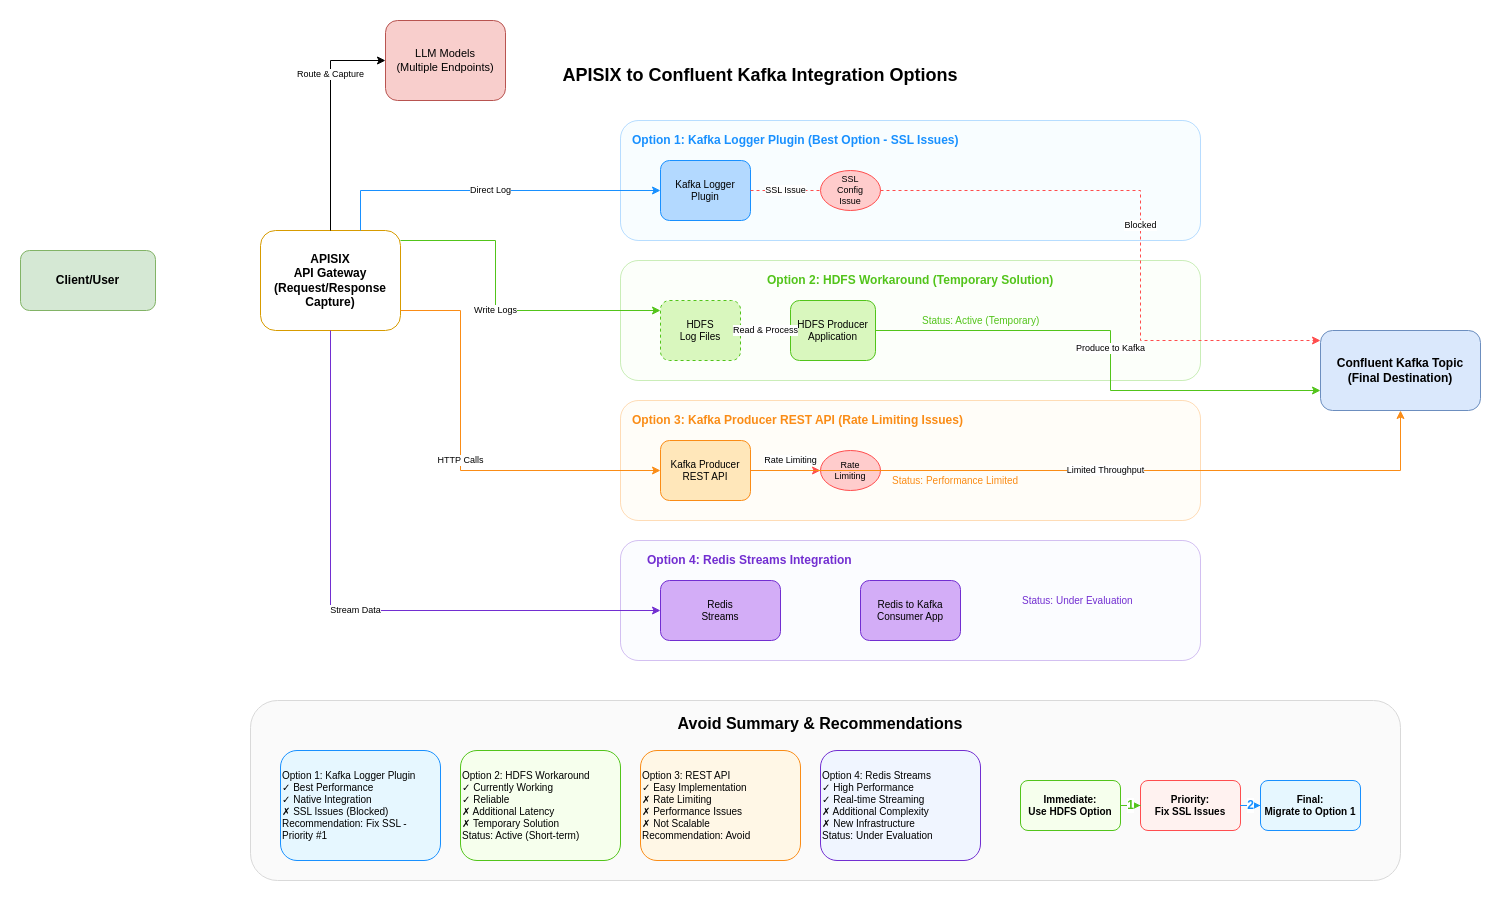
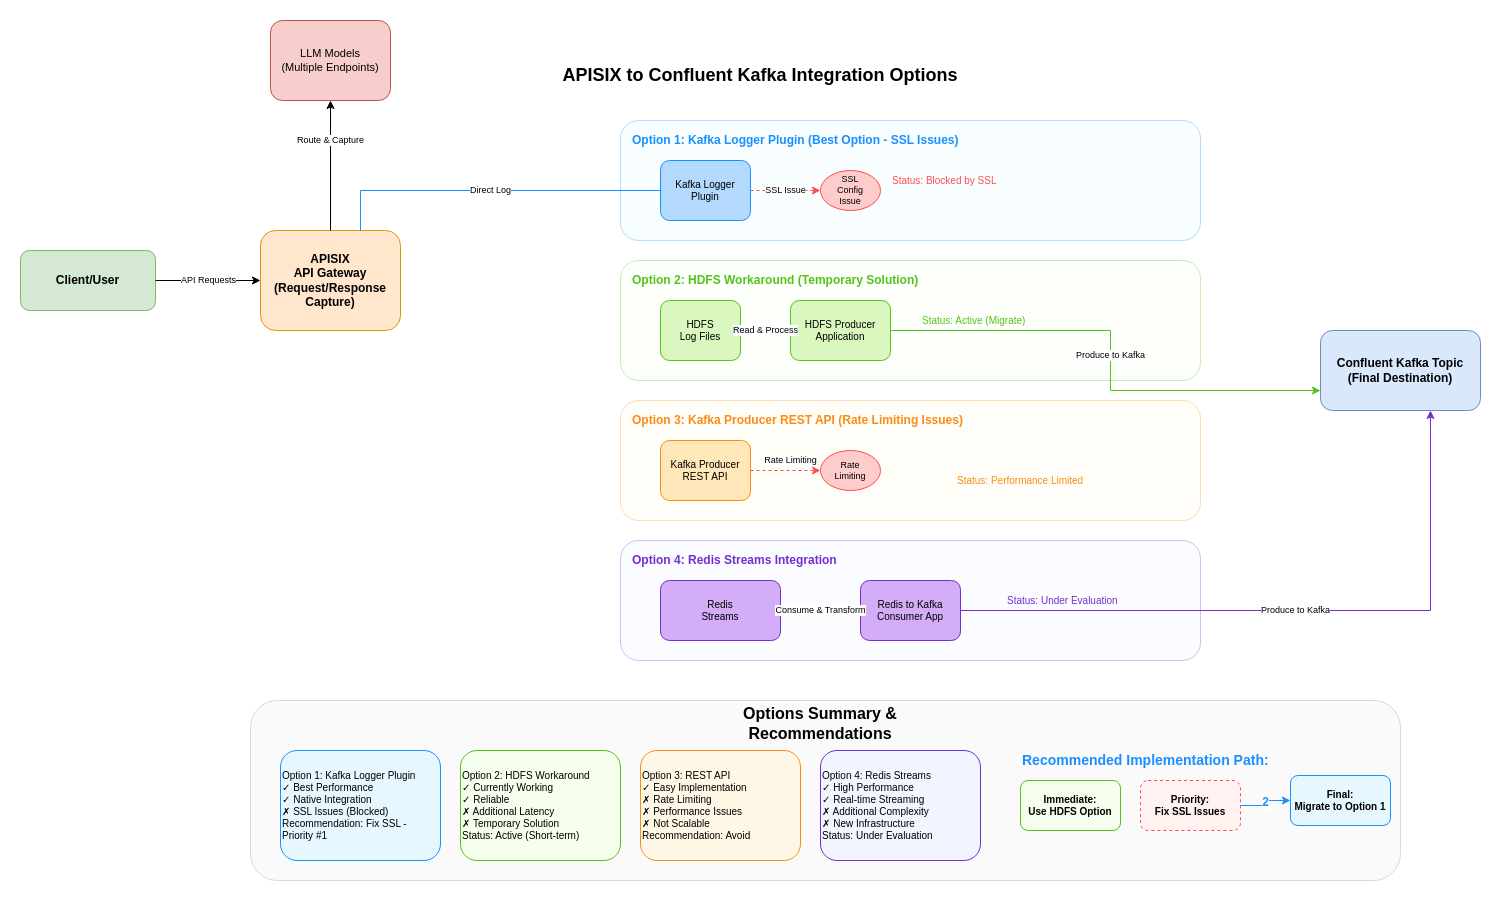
node "LLM Models (Multiple Endpoints)": moved (446, 61) -> (331, 61)
node "Status: Blocked by SSL": added
edge "APISIX API Gateway (Request/Response Capture)" -> "Kafka Logger Plugin": arrowhead classic -> none
edge "Kafka Logger Plugin" -- "SSL Config Issue": arrowhead none -> classic
edge "SSL Config Issue" -> "Confluent Kafka Topic (Final Destination)": removed, label "Blocked"
edge "Client/User" -> "APISIX API Gateway (Request/Response Capture)": added, label "API Requests"
node "APISIX API Gateway (Request/Response Capture)": fillcolor #ffffff -> #ffe6cc
node "Option 2: HDFS Workaround (Temporary Solution)": moved (916, 281) -> (781, 281)
edge "APISIX API Gateway (Request/Response Capture)" -> "HDFS Log Files": removed, label "Write Logs"
node "Status: Active (Temporary)": label "Status: Active (Temporary)" -> "Status: Active (Migrate)"
node "HDFS Log Files": style dashed -> solid
node "HDFS Producer Application": size 85x60 -> 100x60
edge "APISIX API Gateway (Request/Response Capture)" -> "Kafka Producer REST API": removed, label "HTTP Calls"
edge "Kafka Producer REST API" -> "Confluent Kafka Topic (Final Destination)": removed, label "Limited Throughput"
node "Status: Performance Limited": moved (966, 481) -> (1031, 481)
node "Option 4: Redis Streams Integration": moved (771, 561) -> (756, 561)
node "Status: Under Evaluation": moved (1096, 601) -> (1081, 601)
edge "APISIX API Gateway (Request/Response Capture)" -> "Redis Streams": removed, label "Stream Data"
edge "Redis Streams" -> "Redis to Kafka Consumer App": added, label "Consume & Transform"
edge "Redis to Kafka Consumer App" -> "Confluent Kafka Topic (Final Destination)": added, label "Produce to Kafka"
node "Avoid Summary & Recommendations": label "Avoid Summary & Recommendations" -> "Options Summary & Recommendations"
node "Recommended Implementation Path:": added
edge "Immediate: Use HDFS Option" -> "Priority: Fix SSL Issues": removed, label "1"
node "Priority: Fix SSL Issues": style solid -> dashed
node "Final: Migrate to Option 1": moved (1311, 806) -> (1341, 801)
